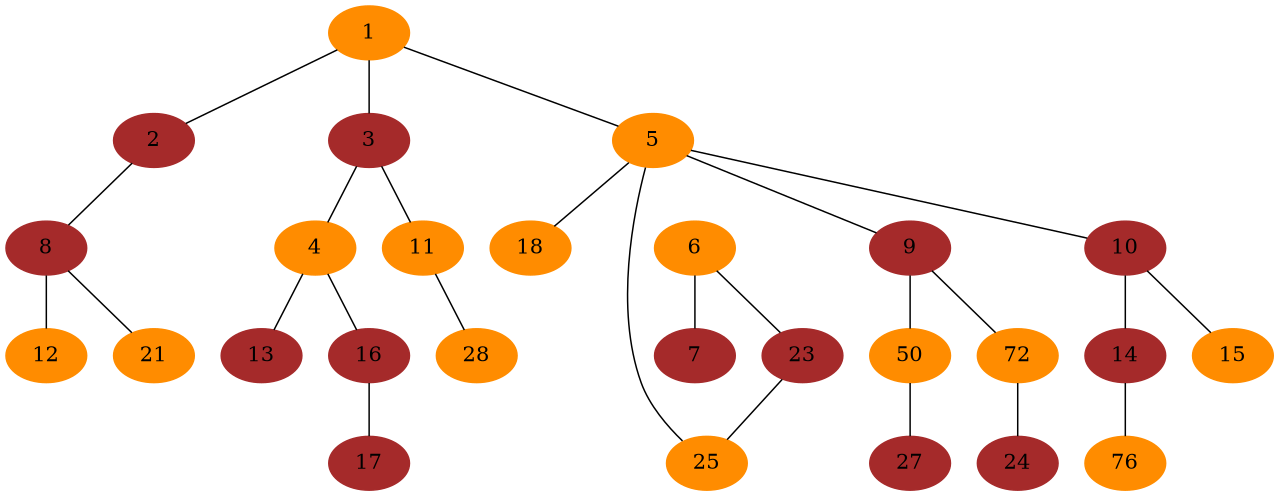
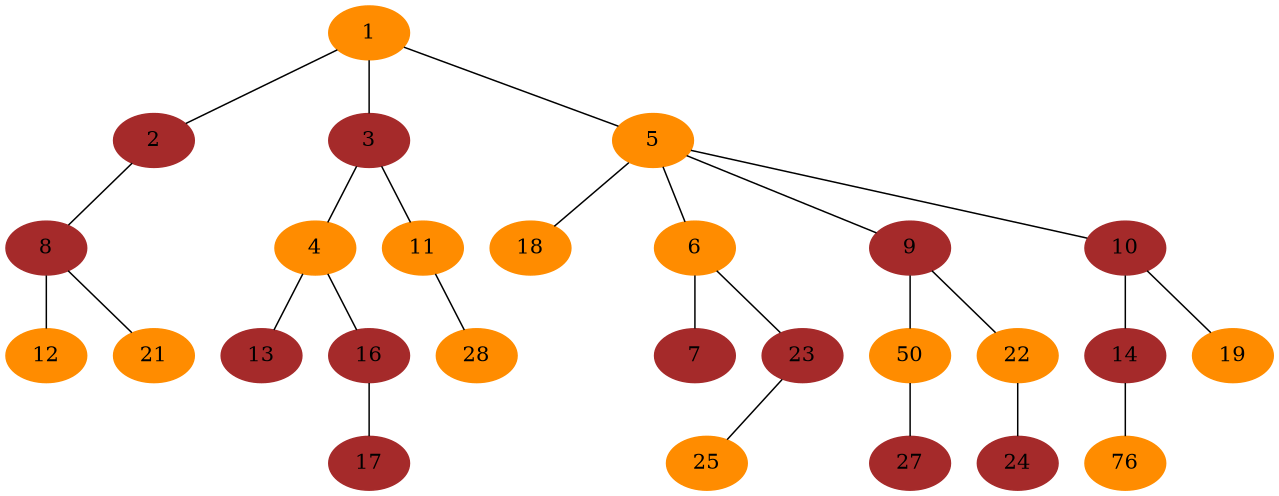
edge "5" -- "25": now "5" -- "6"
node "72": label "72" -> "22"
node "15": label "15" -> "19"
